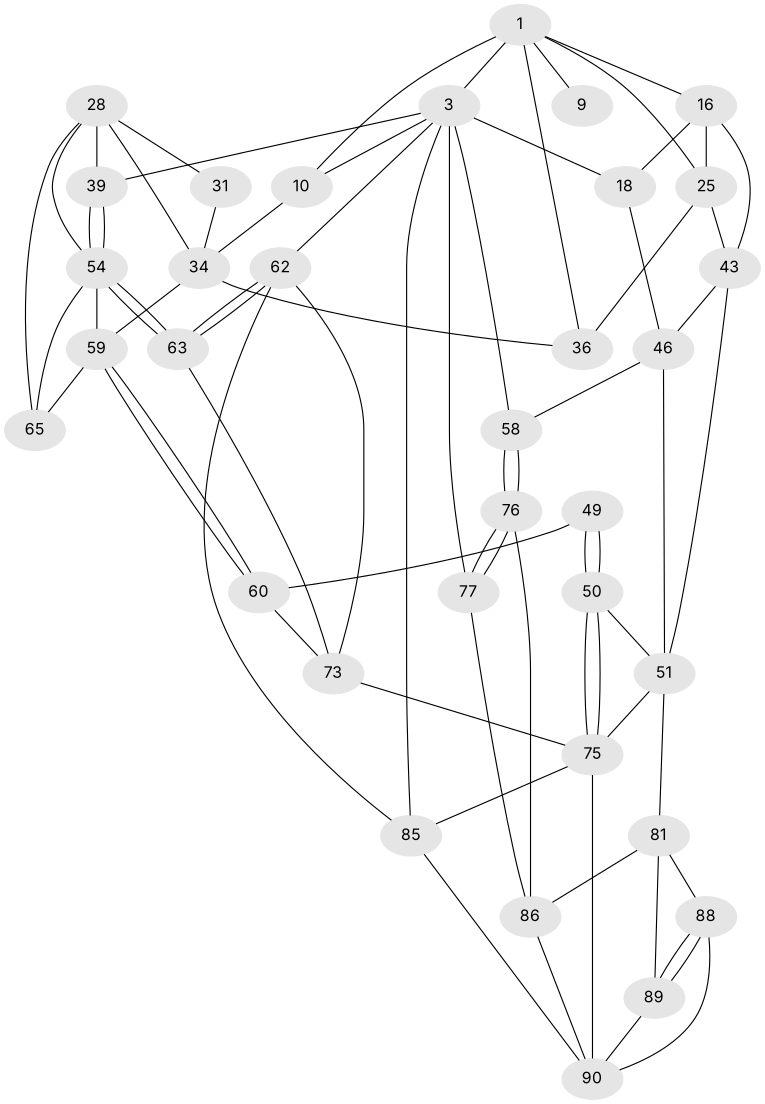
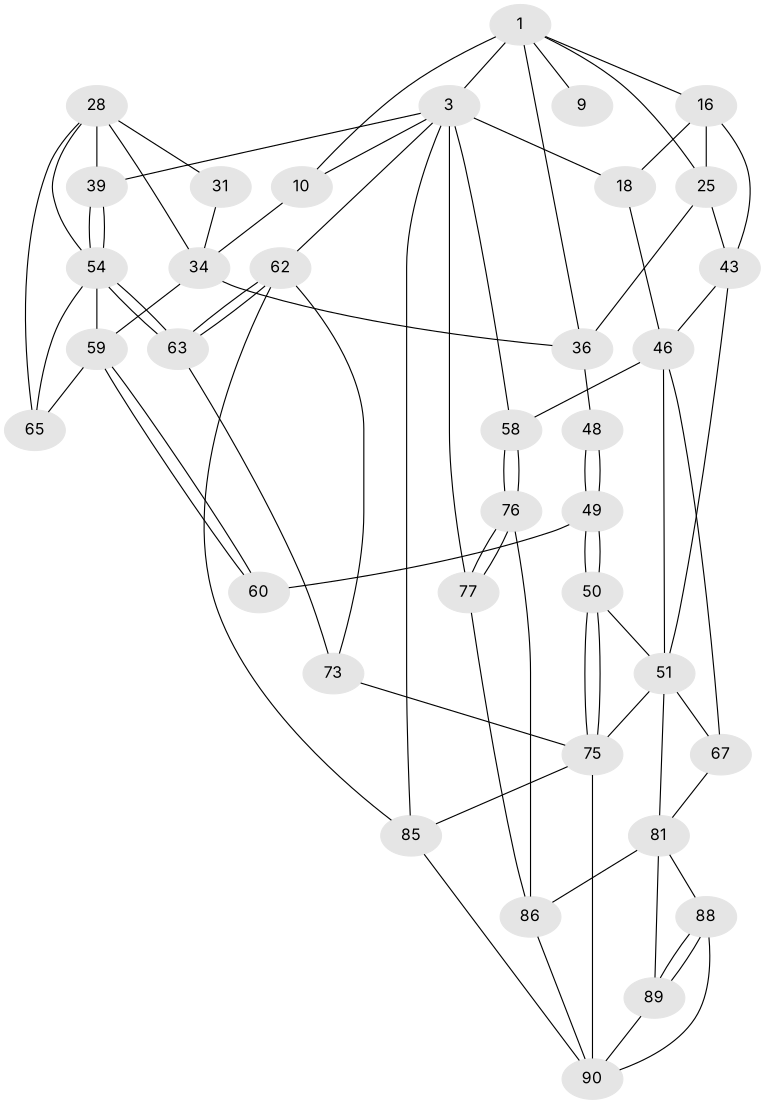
node "48": added
edge "60" -- "73": removed
node "67": added
